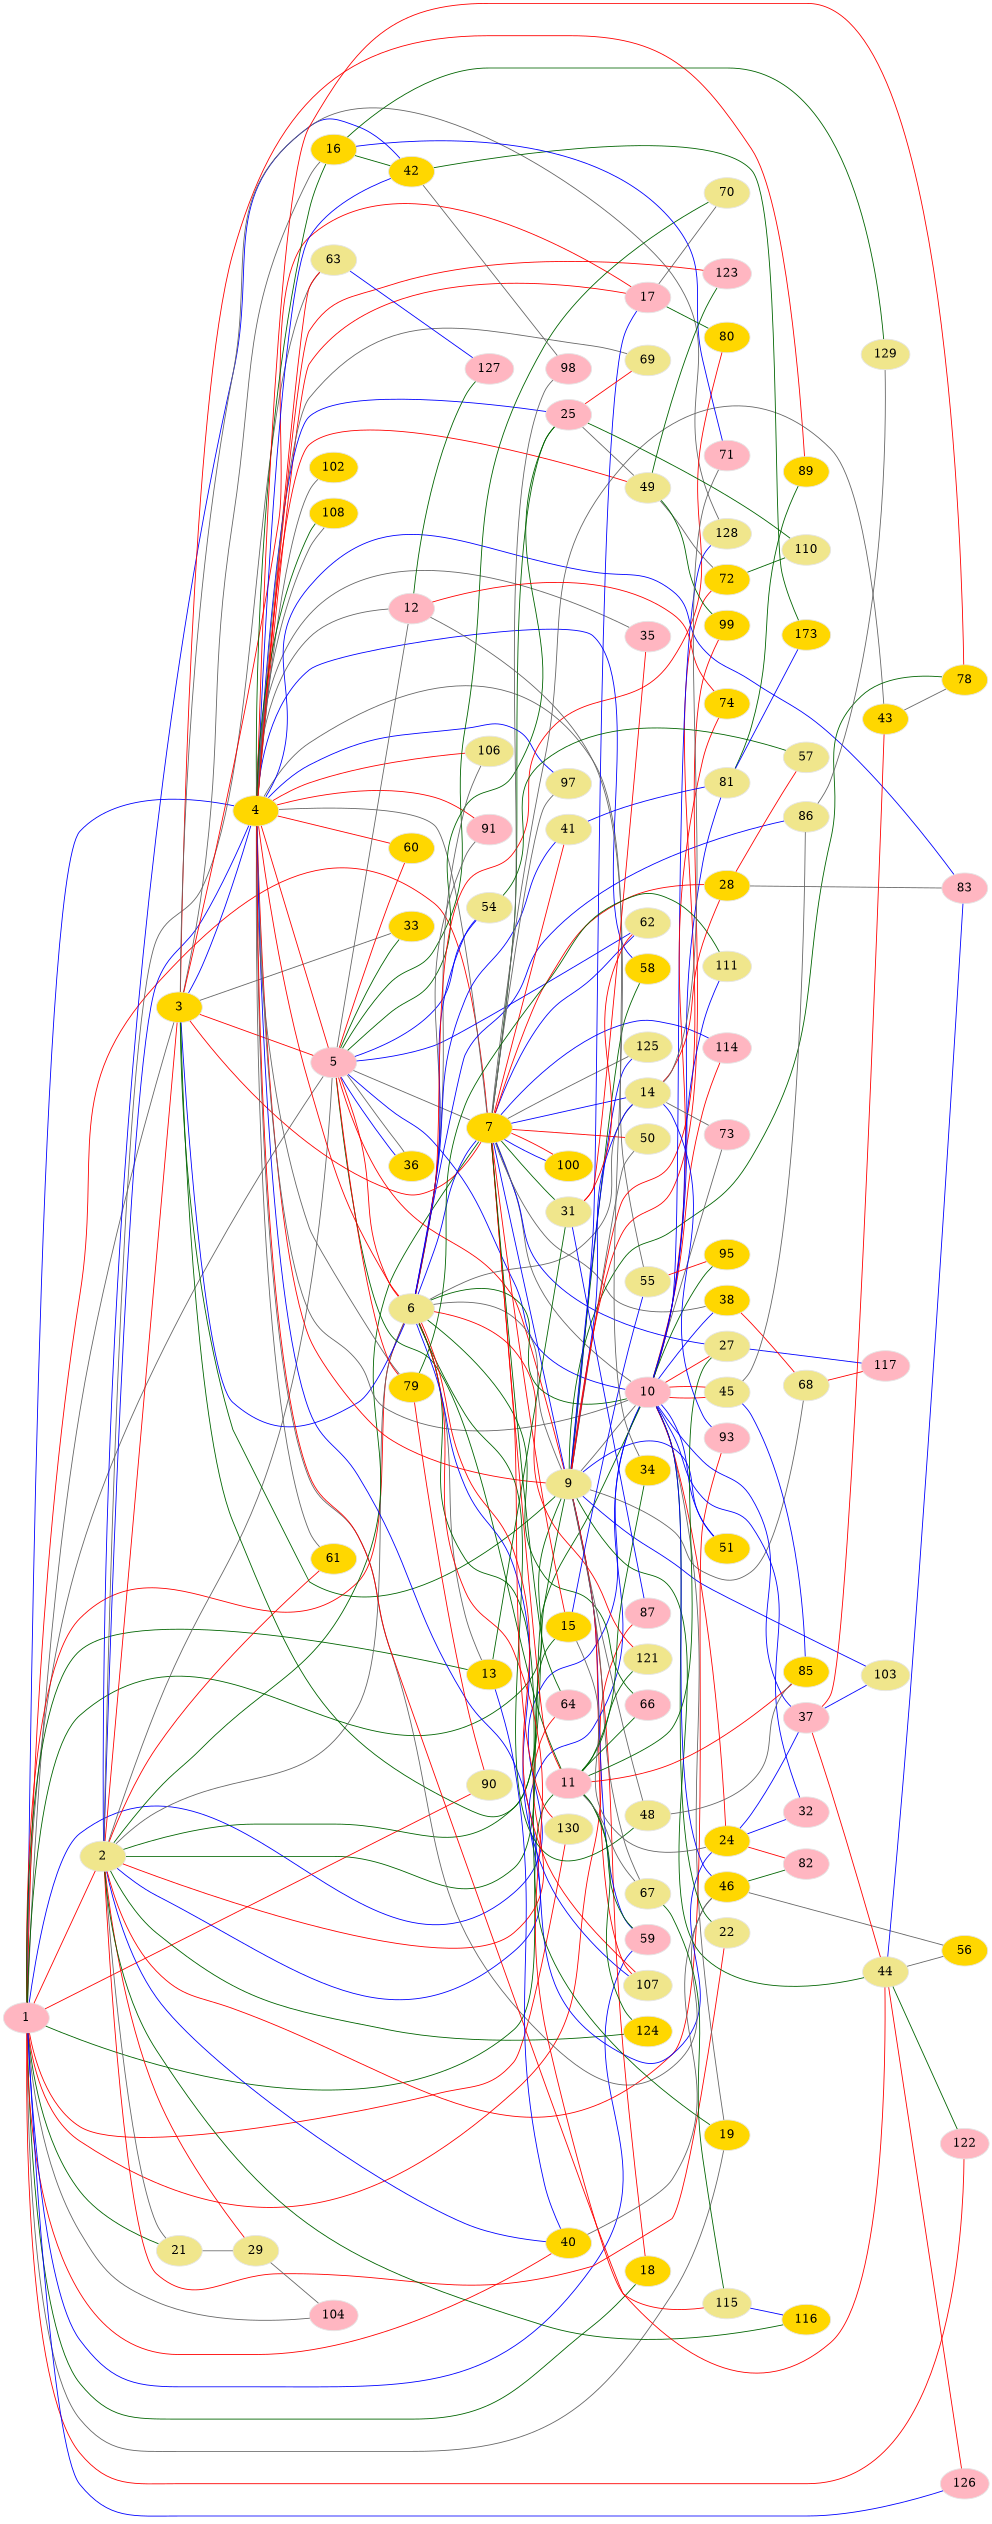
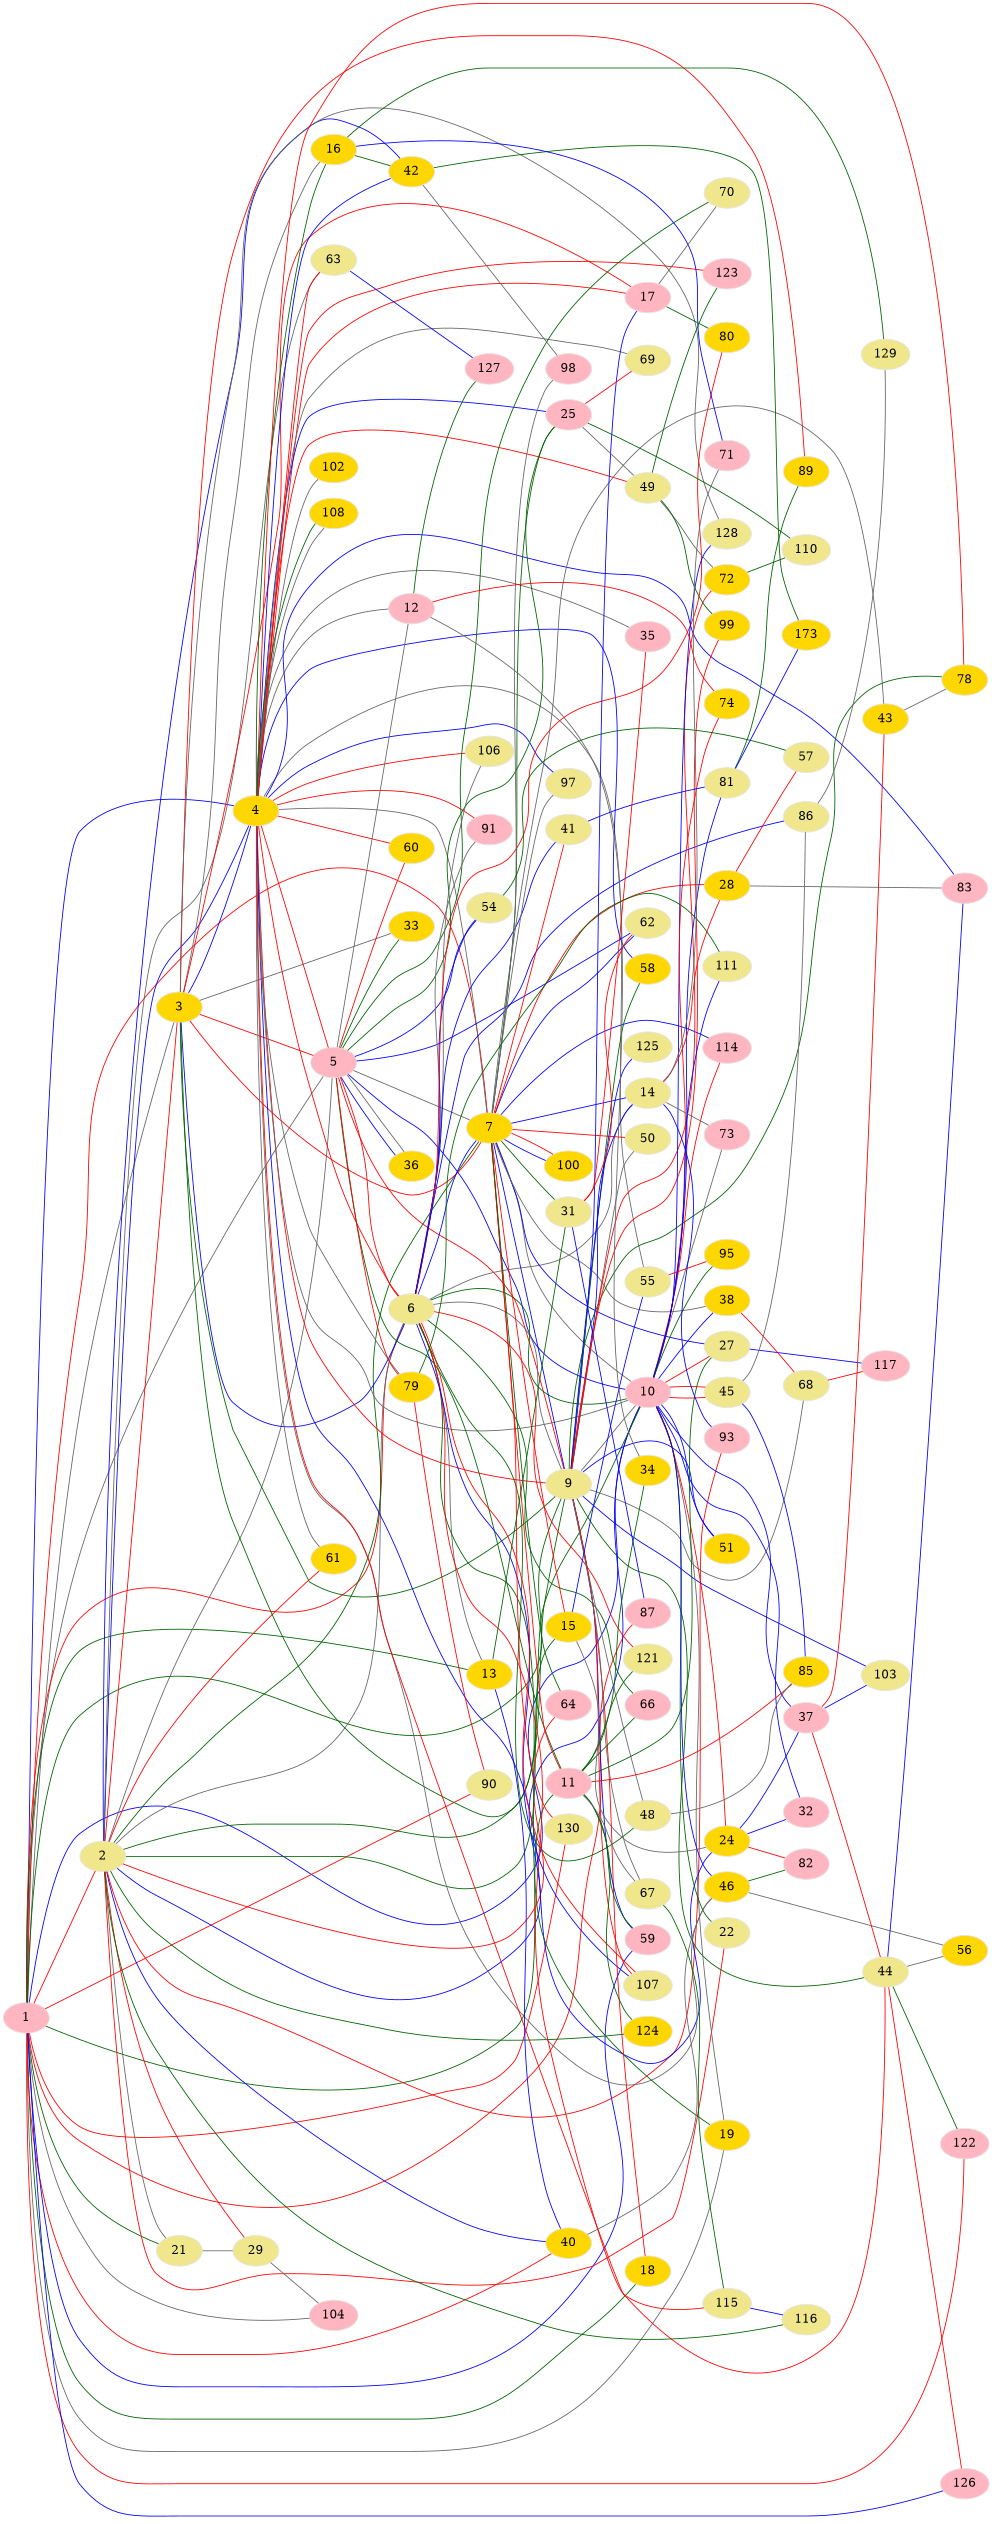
edge "125" -- "7": removed
node "116": fillcolor gold -> khaki
